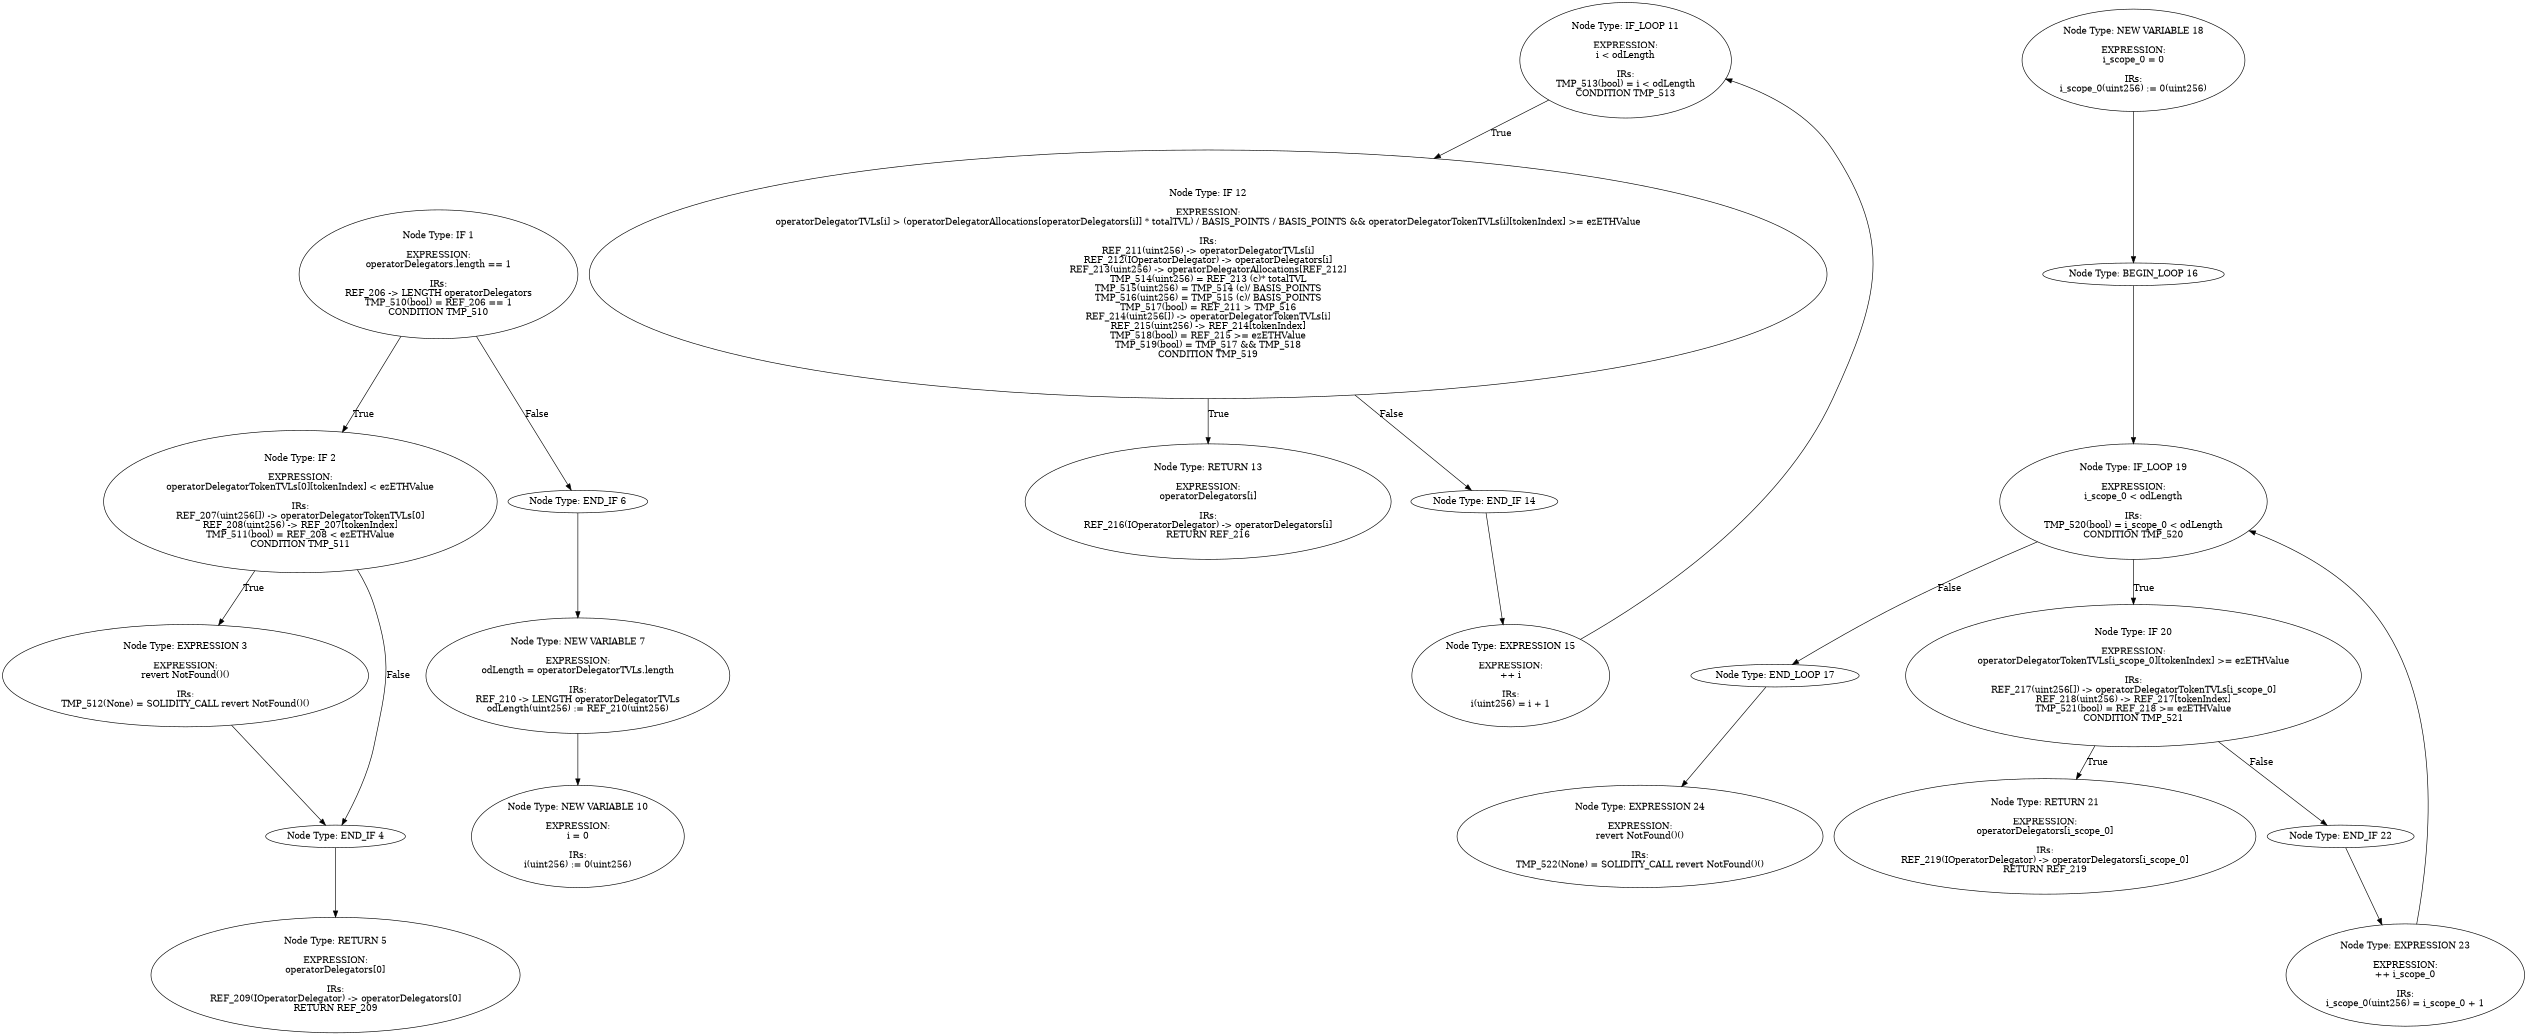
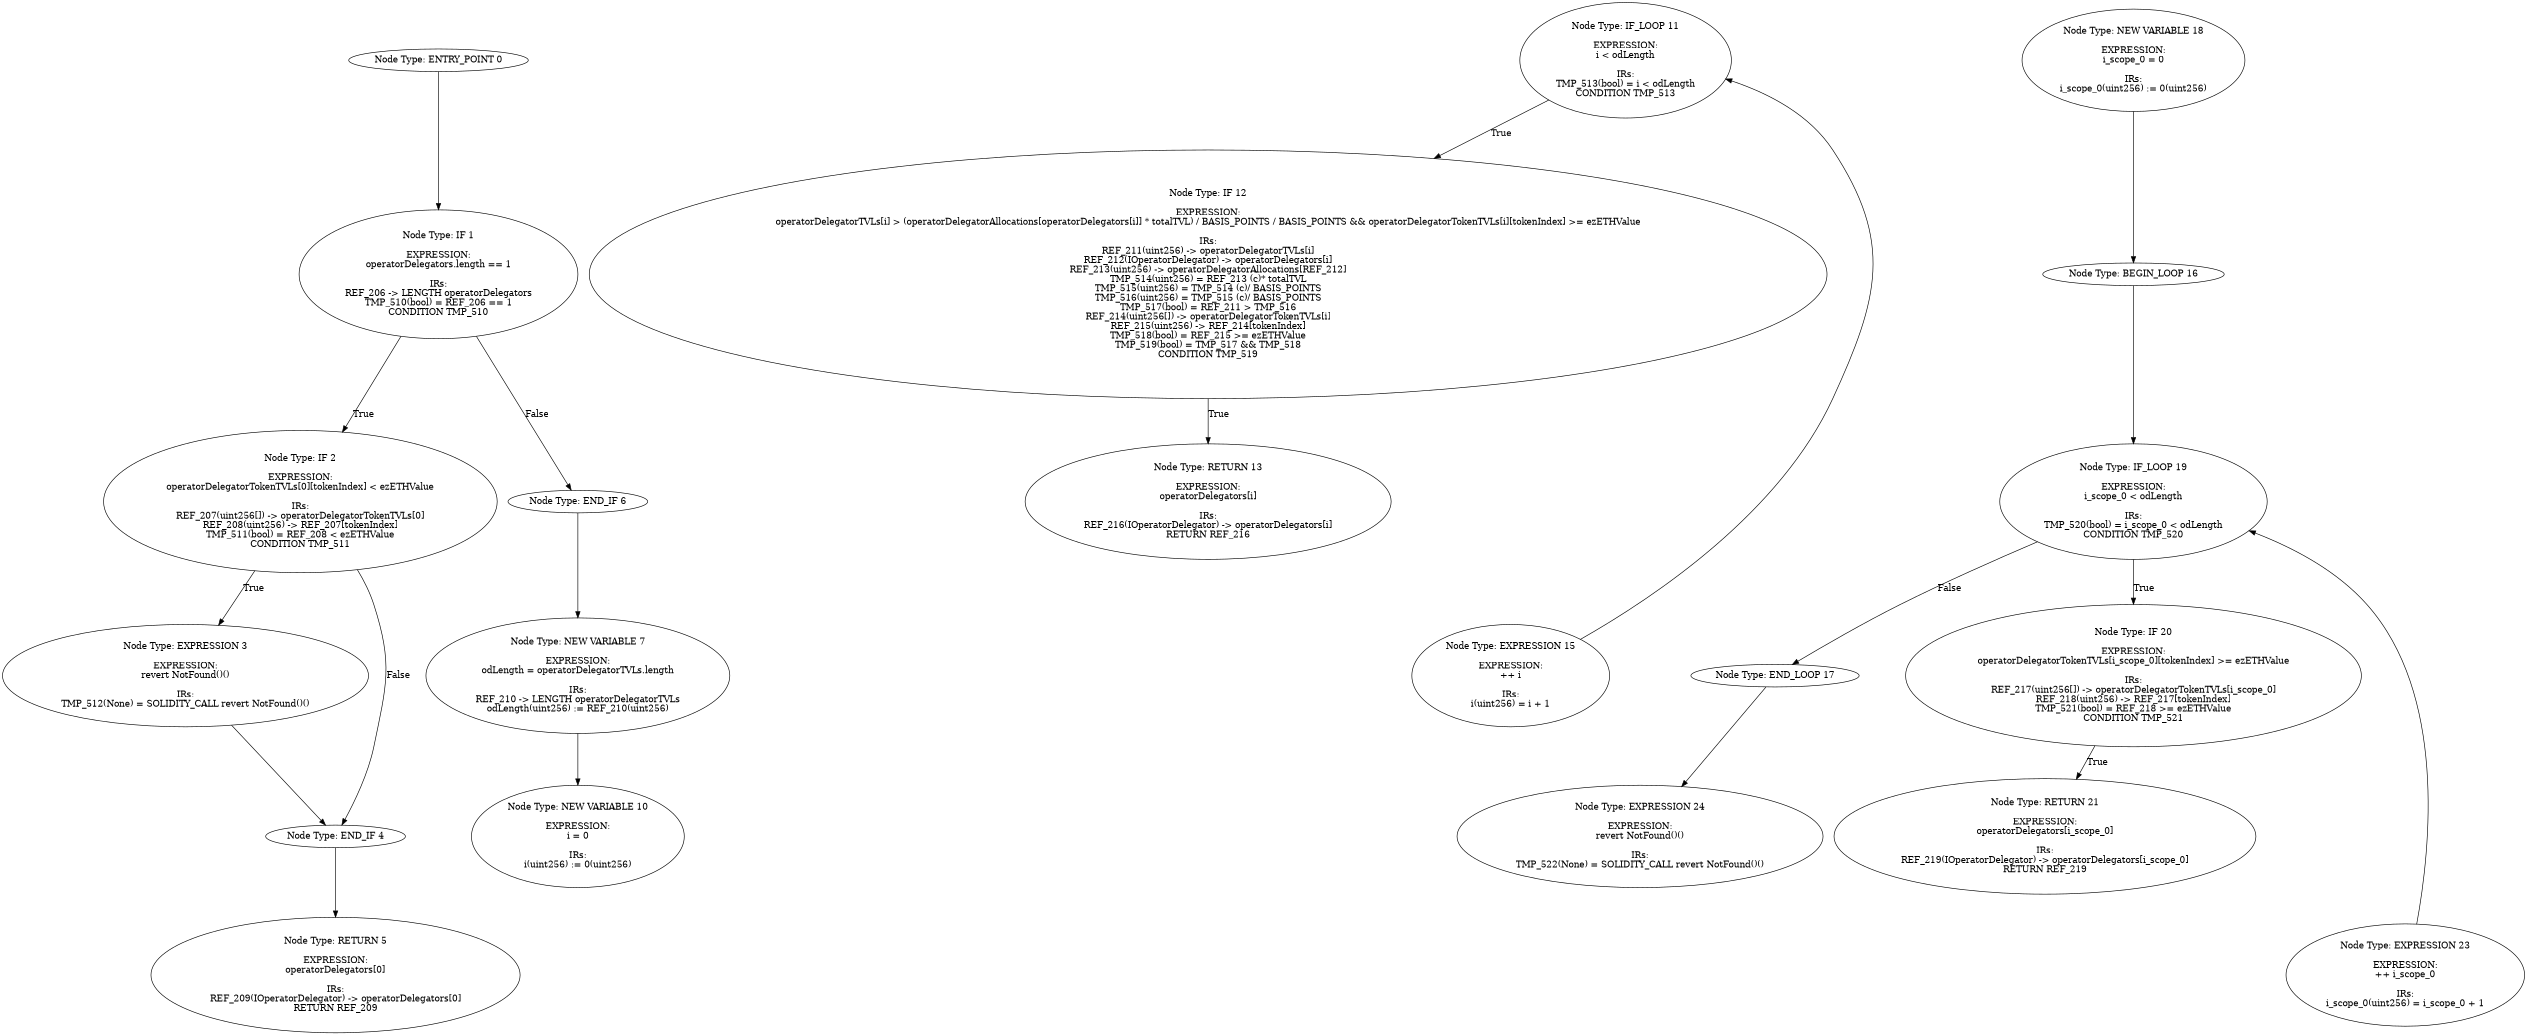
node "Node Type: ENTRY_POINT 0": added
node "Node Type: END_IF 14": removed
node "Node Type: END_IF 22": removed
